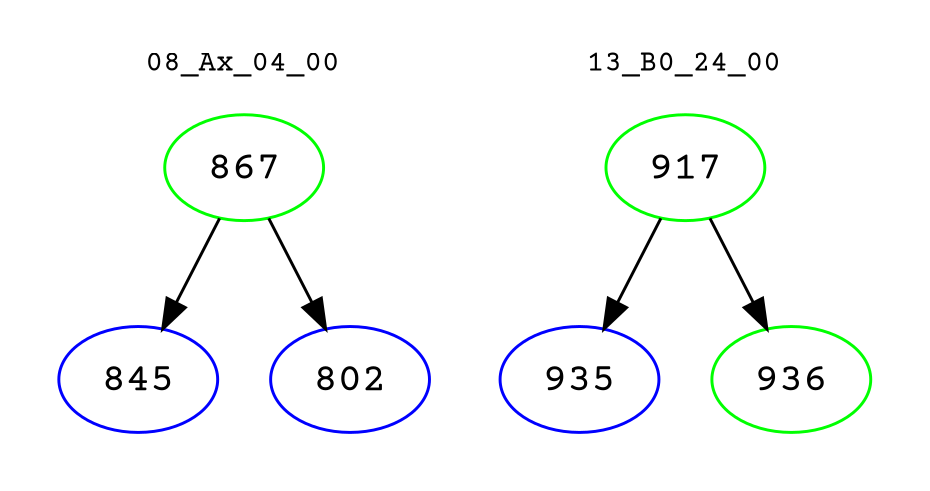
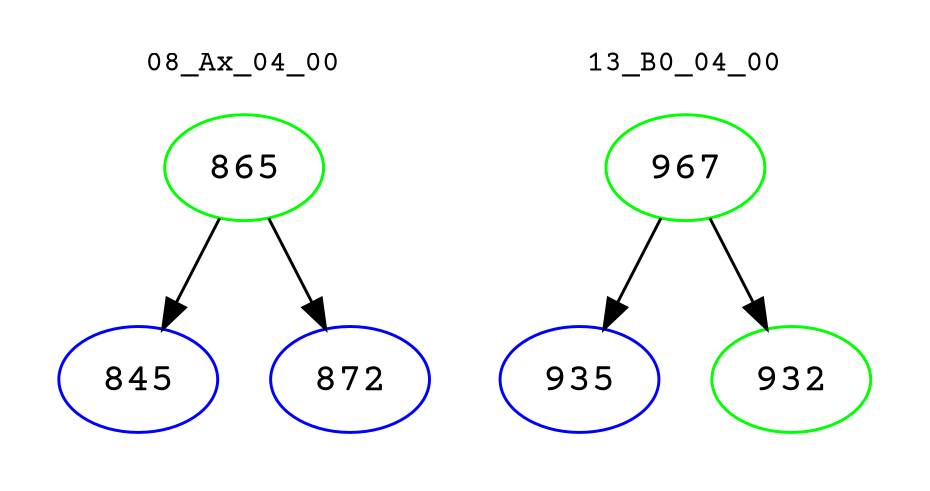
cluster "13_B0_24_00": label "13_B0_24_00" -> "13_B0_04_00"
node "867": label "867" -> "865"
node "917": label "917" -> "967"
node "802": label "802" -> "872"
node "936": label "936" -> "932"
